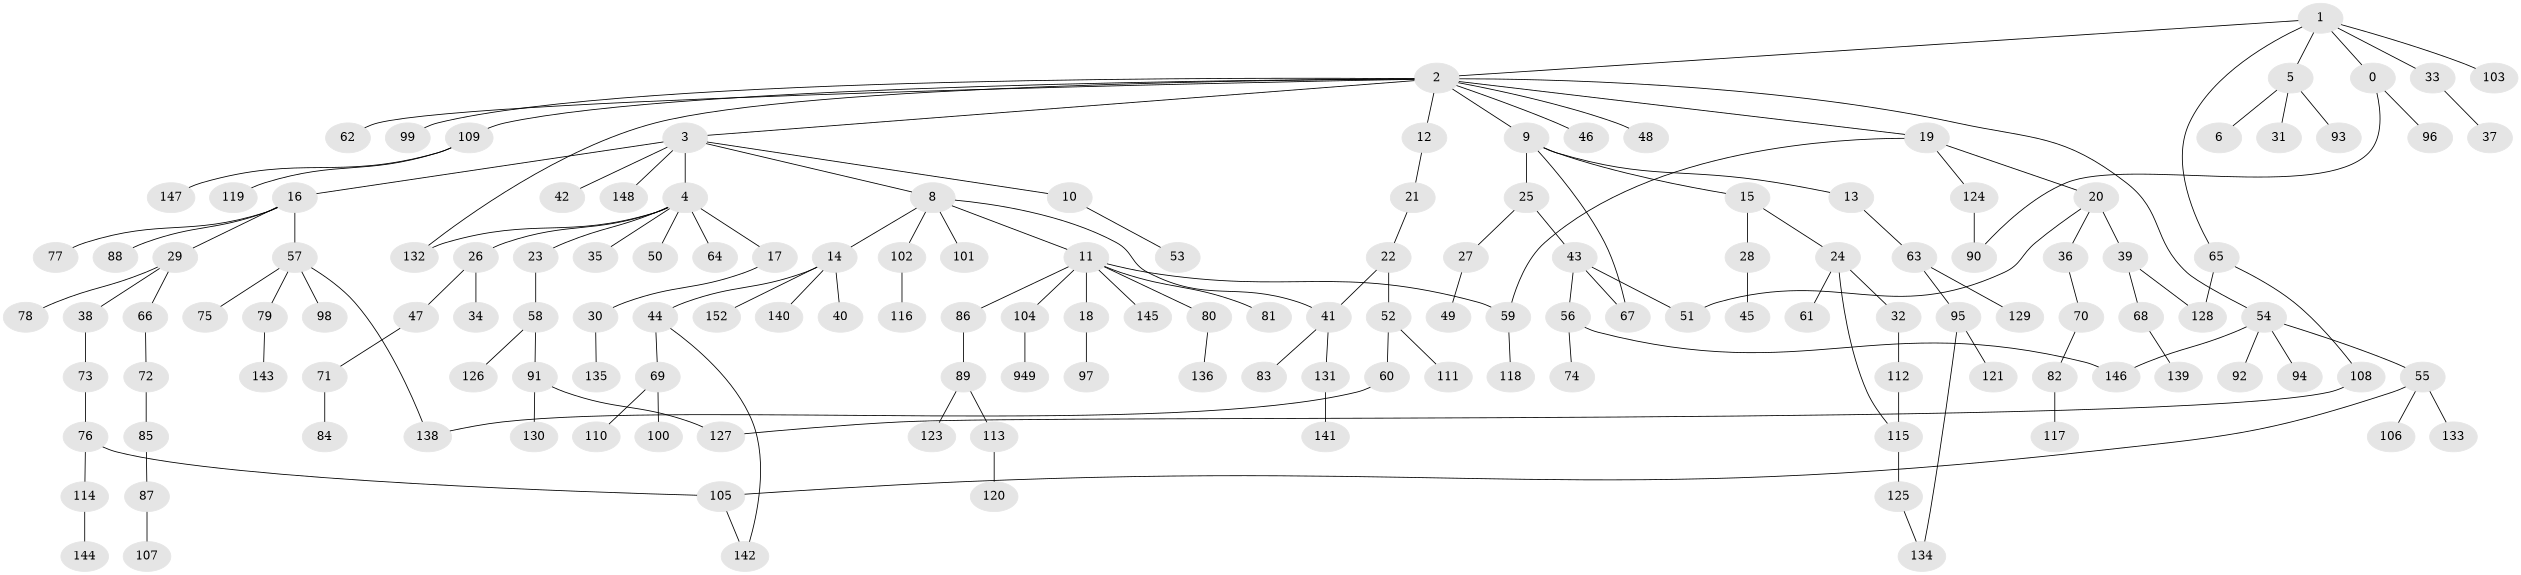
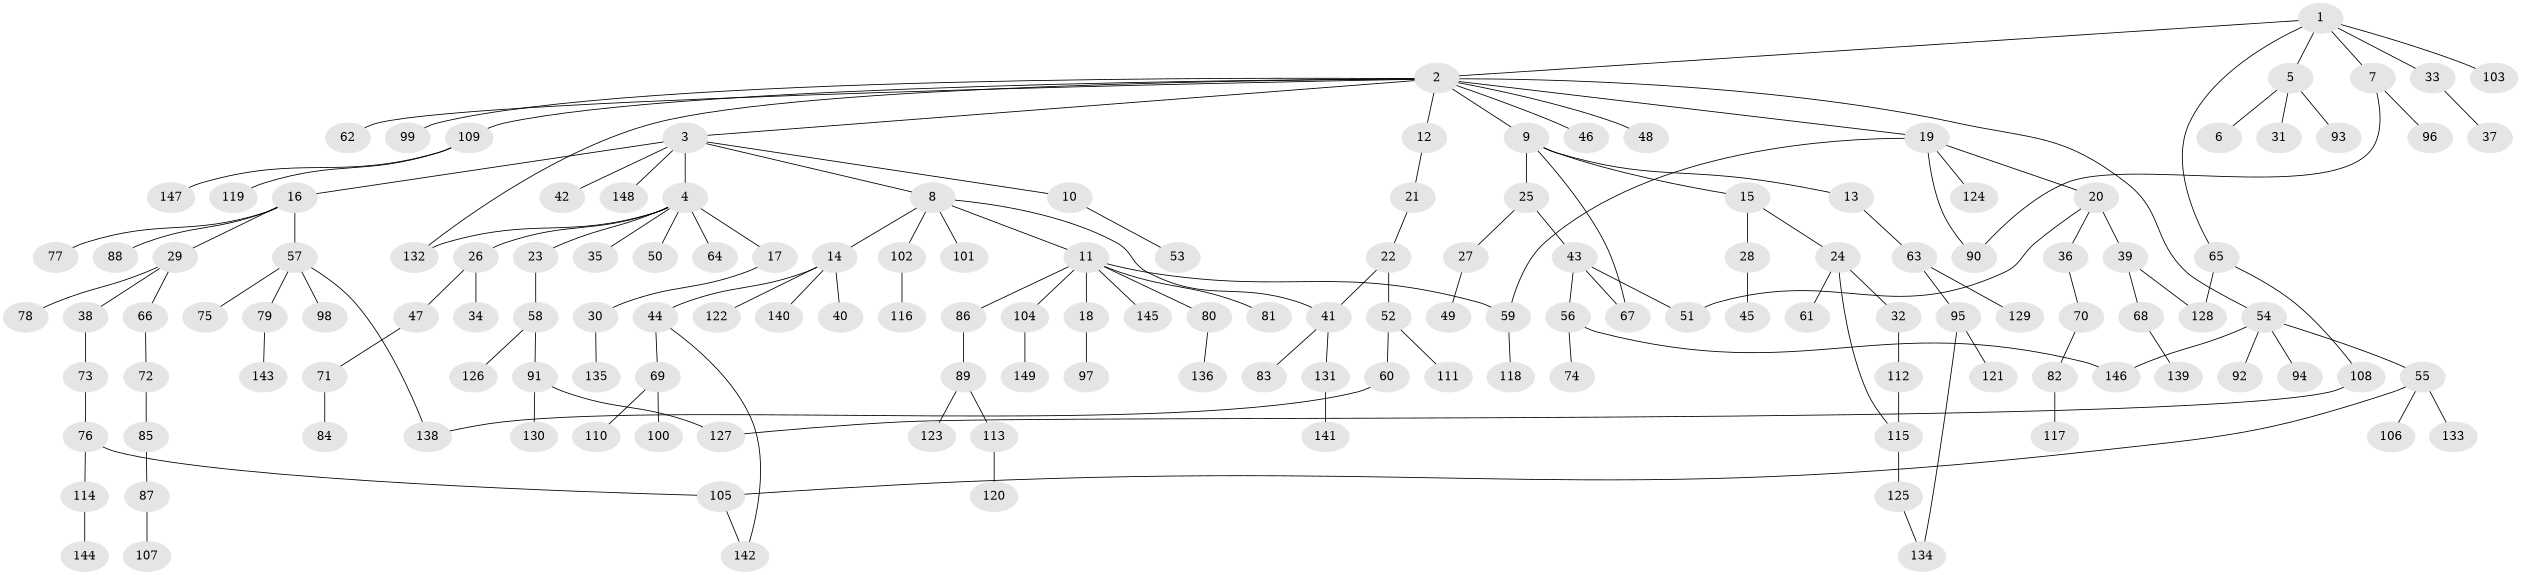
node "0": label "0" -> "7"
edge "124" -- "90": now "19" -- "90"
node "152": label "152" -> "122"
node "949": label "949" -> "149"
